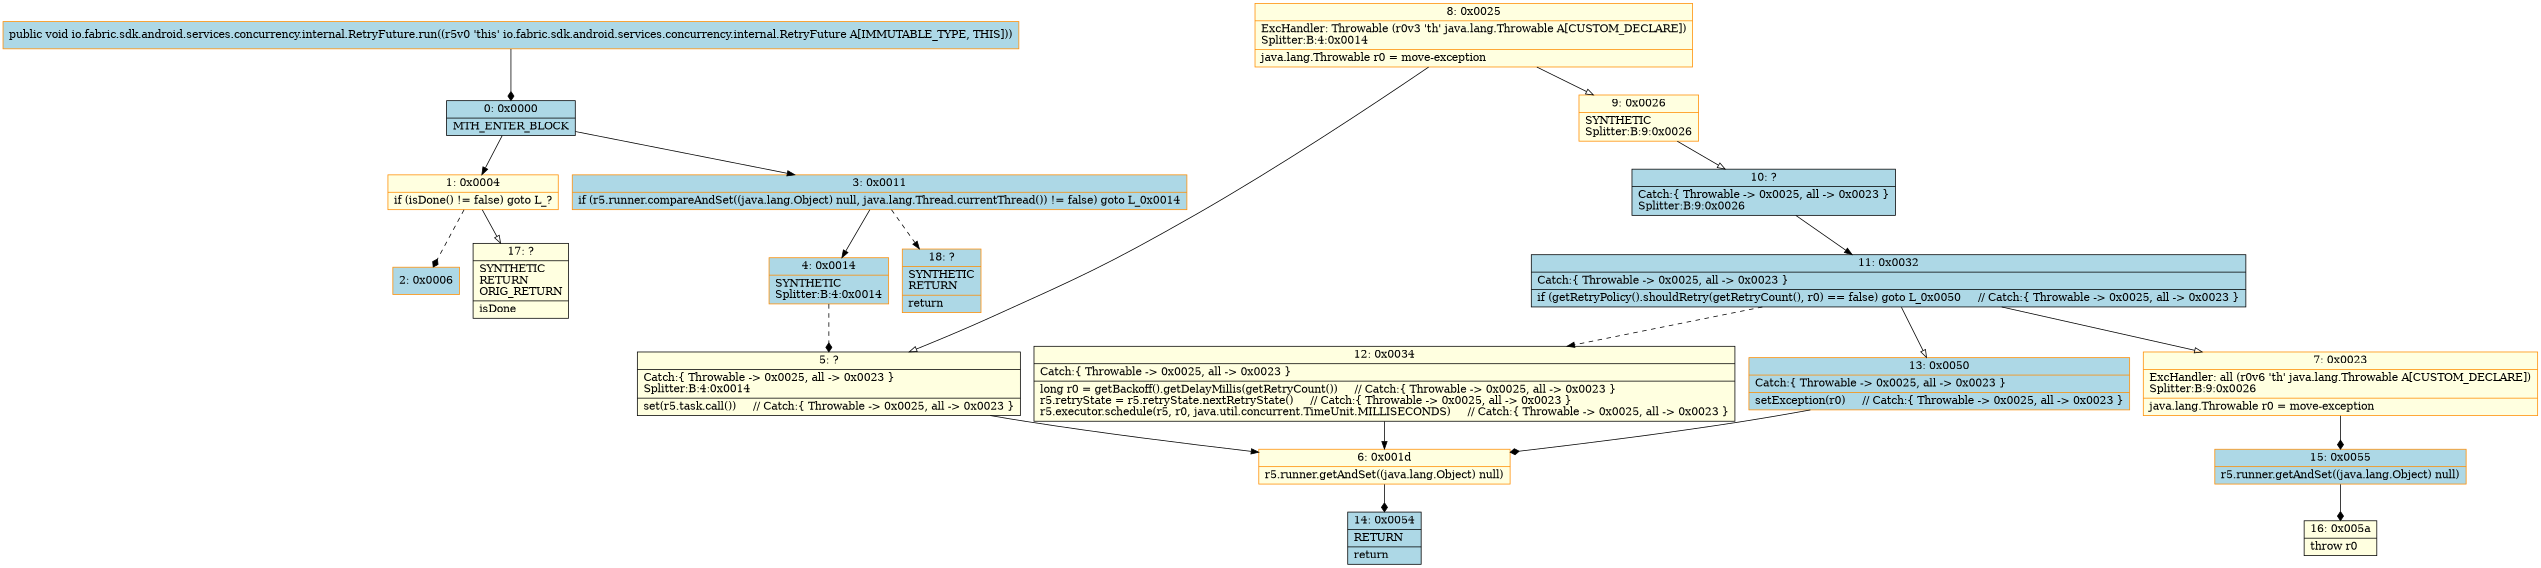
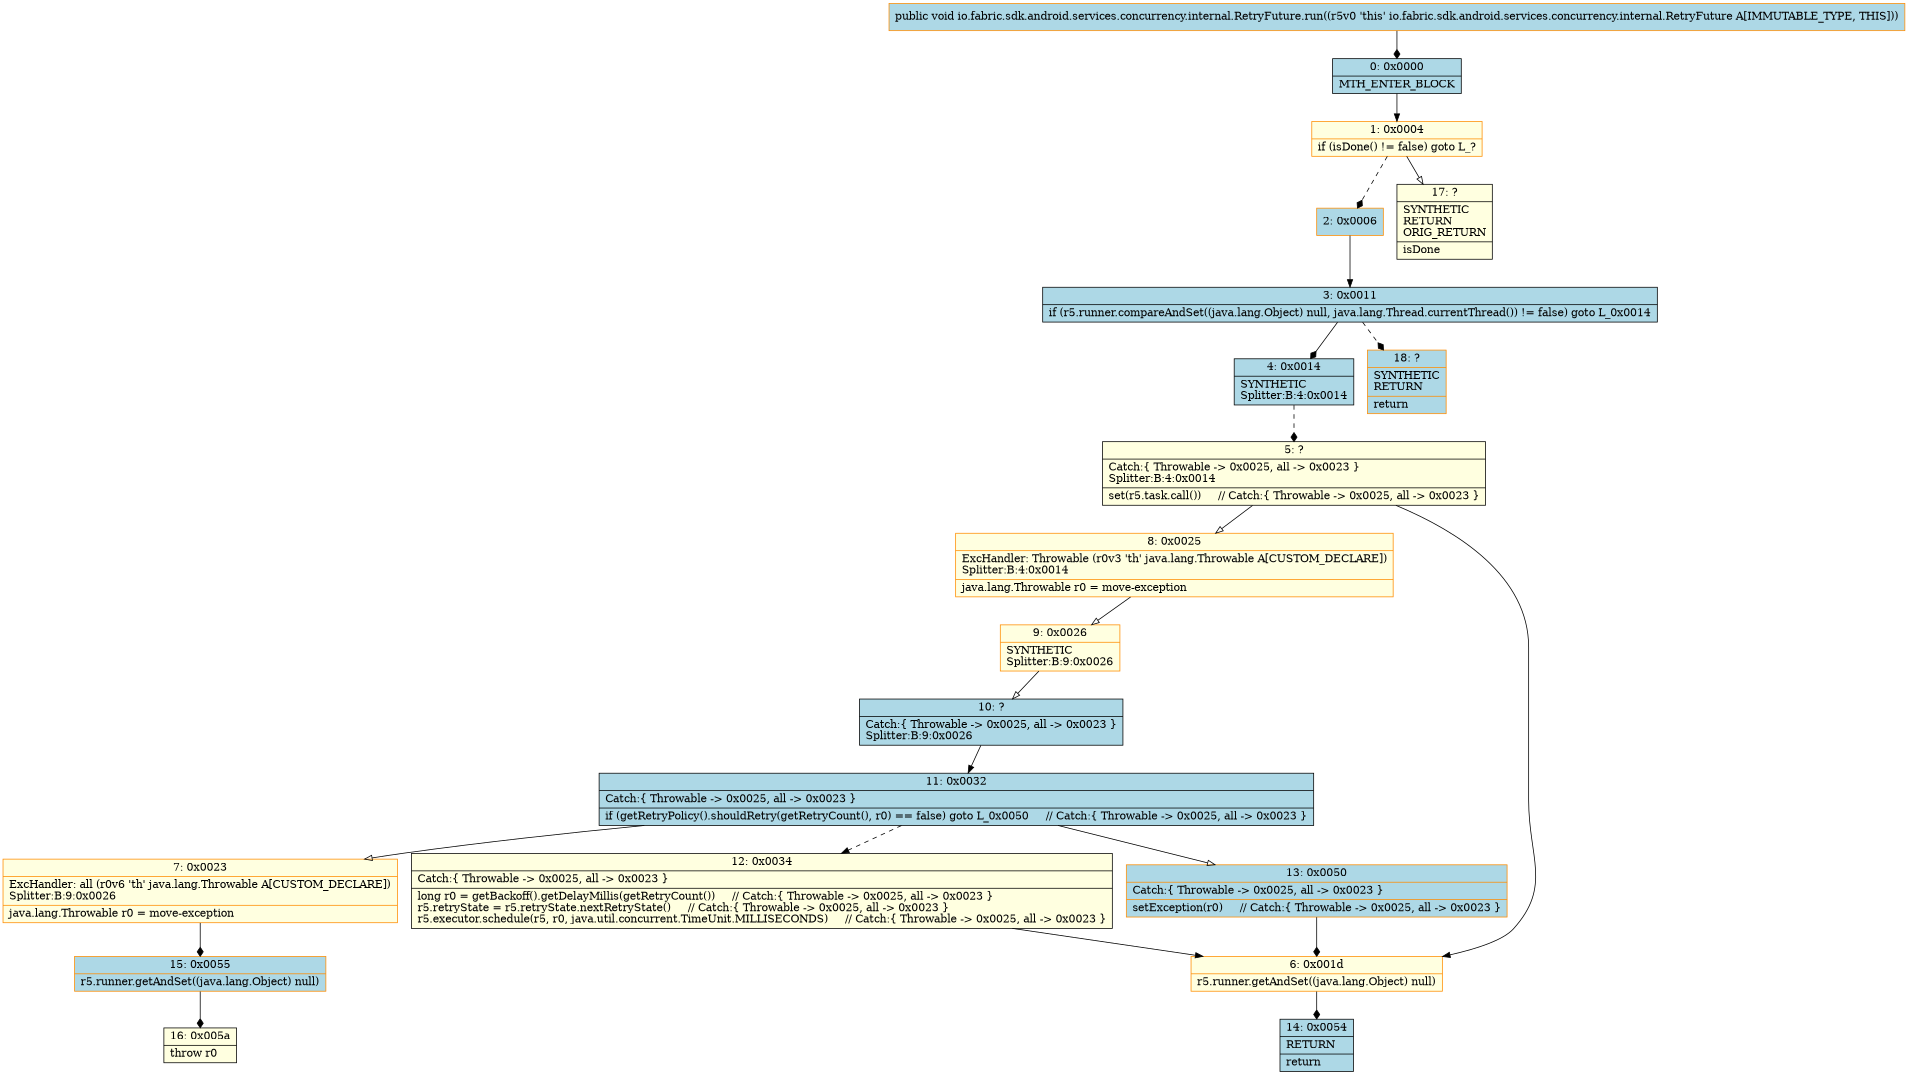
edge "0: 0x0000" -> "3: 0x0011": now "2: 0x0006" -> "3: 0x0011"
node "3: 0x0011": color darkorange -> black
edge "8: 0x0025" -> "5: ?": reversed
edge "3: 0x0011" -> "18: ?": arrowhead normal -> diamond
edge "3: 0x0011" -> "4: 0x0014": arrowhead normal -> diamond
node "4: 0x0014": color darkorange -> black
